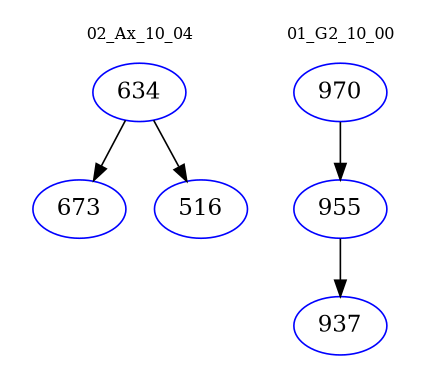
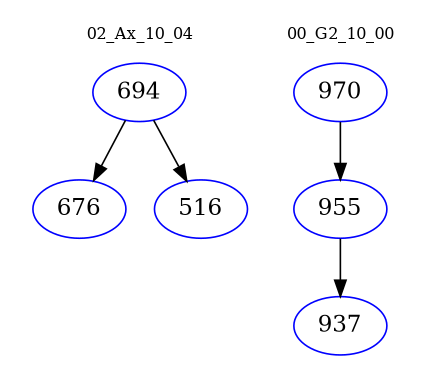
cluster "01_G2_10_00": label "01_G2_10_00" -> "00_G2_10_00"
node "634": label "634" -> "694"
node "673": label "673" -> "676"
